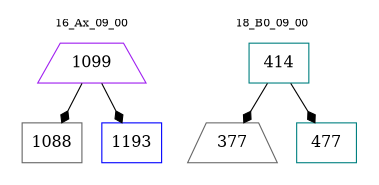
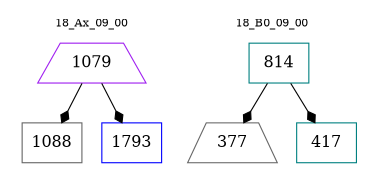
cluster "16_Ax_09_00": label "16_Ax_09_00" -> "18_Ax_09_00"
node "1099": label "1099" -> "1079"
node "414": label "414" -> "814"
node "1193": label "1193" -> "1793"
node "477": label "477" -> "417"
